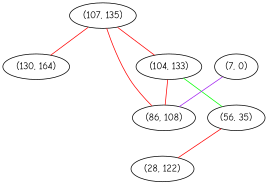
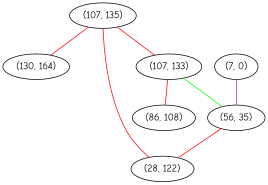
node "(104, 133)": label "(104, 133)" -> "(107, 133)"
edge "(107, 135)" -- "(86, 108)": now "(107, 135)" -- "(28, 122)"
edge "(7, 0)" -- "(86, 108)": now "(7, 0)" -- "(56, 35)"
